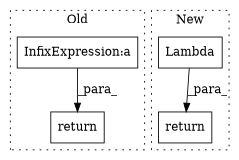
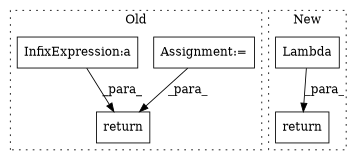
node "Assignment:=": added
